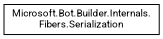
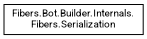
node "Microsoft.Bot.Builder.Internals. Fibers.Serialization": label "Microsoft.Bot.Builder.Internals. Fibers.Serialization" -> "Fibers.Bot.Builder.Internals. Fibers.Serialization"
